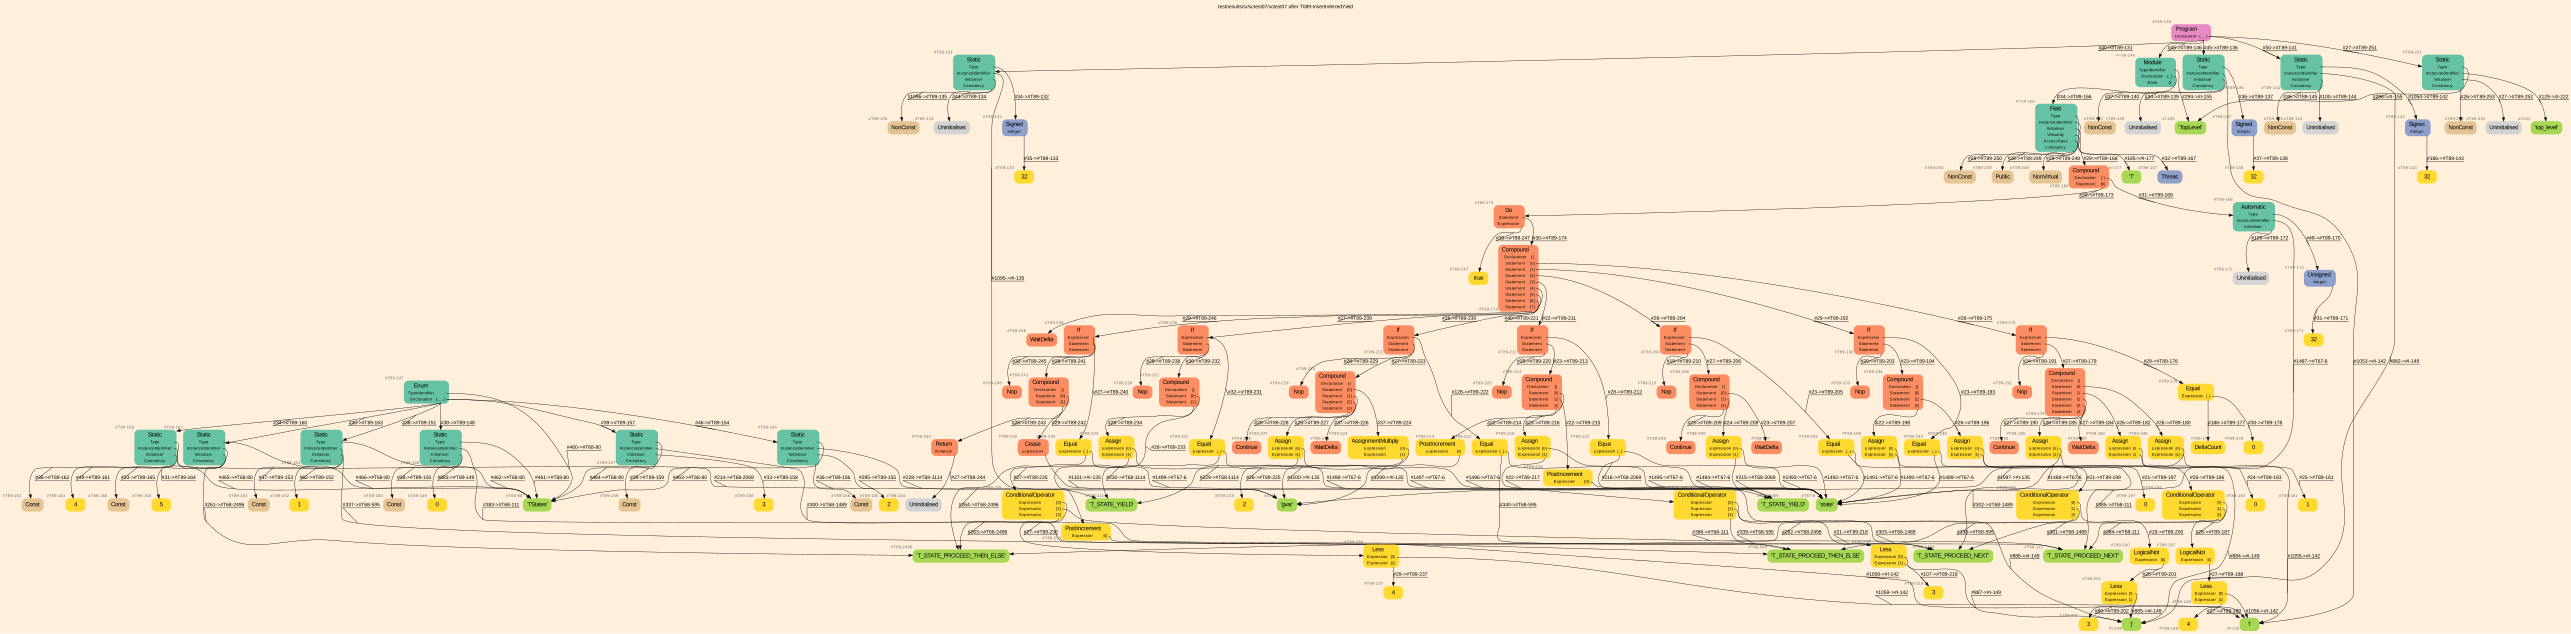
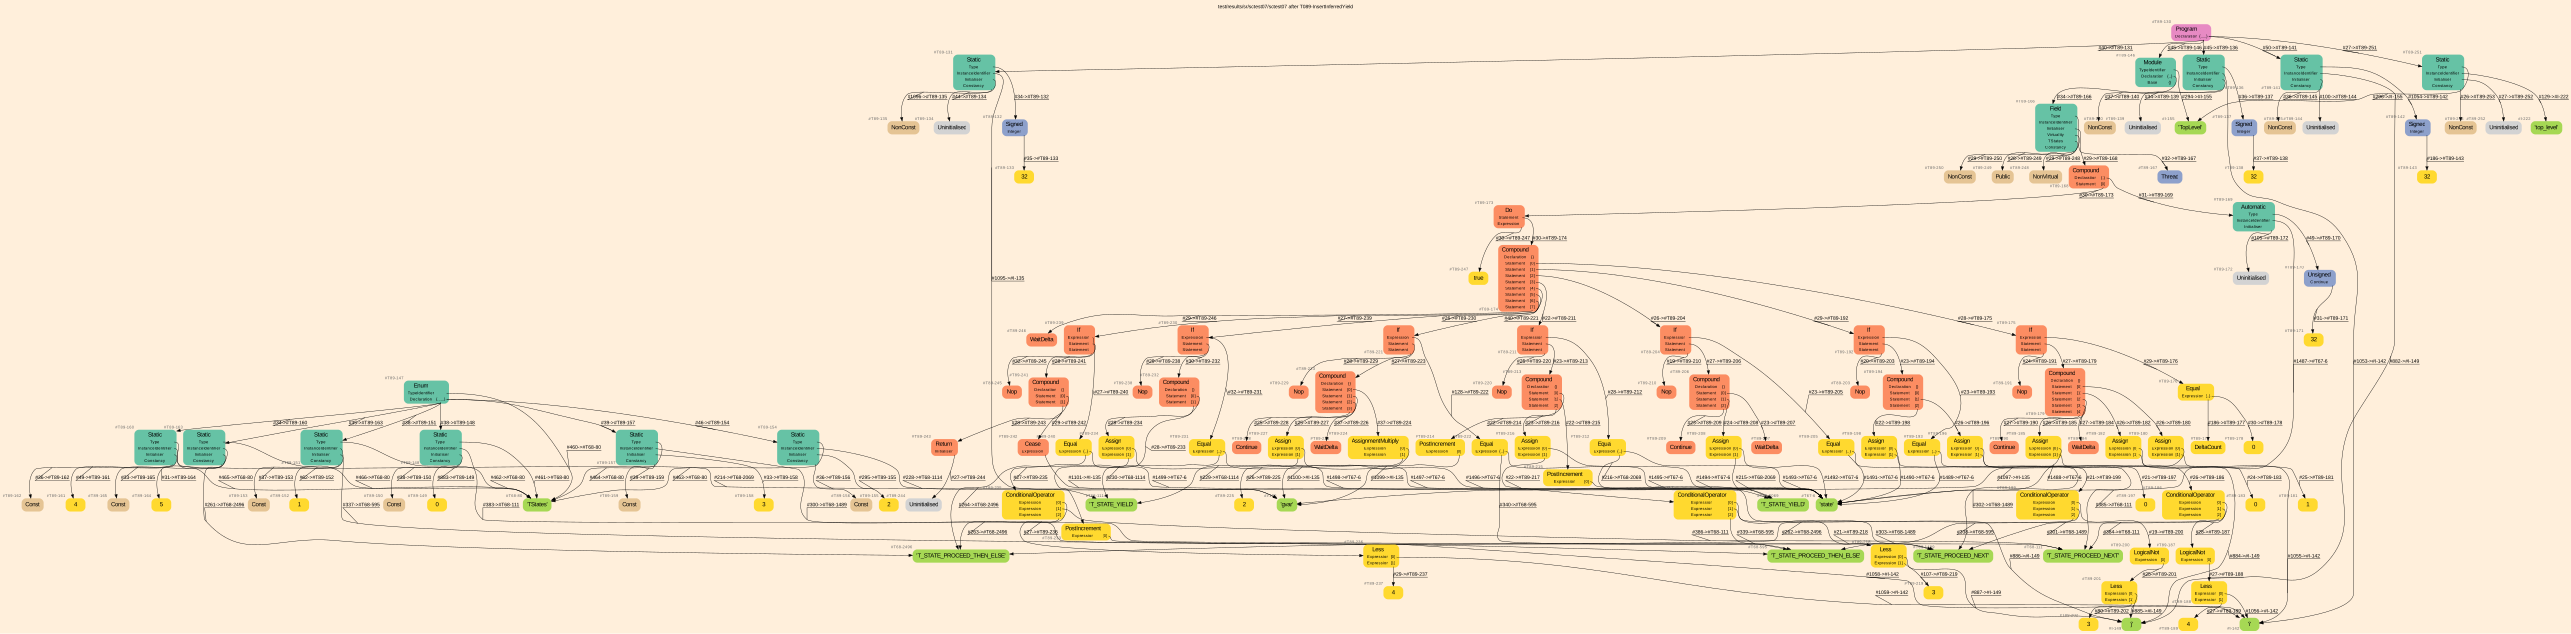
node "Field": text "AccessSpec" -> "TStates"
node "'T'": removed
node "Unsigned": text "Integer" -> "Continue"
